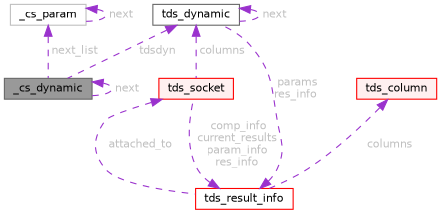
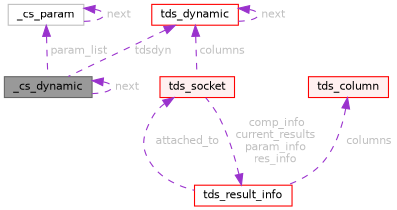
node "tds_dynamic": color gray40 -> red
edge "_cs_dynamic" -> "_cs_param": label " next_list" -> " param_list"
edge "tds_dynamic" -> "tds_result_info": removed, label "params res_info"
